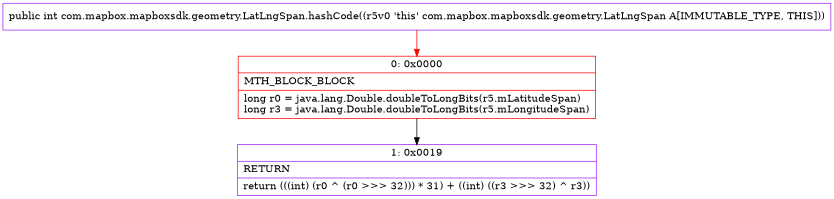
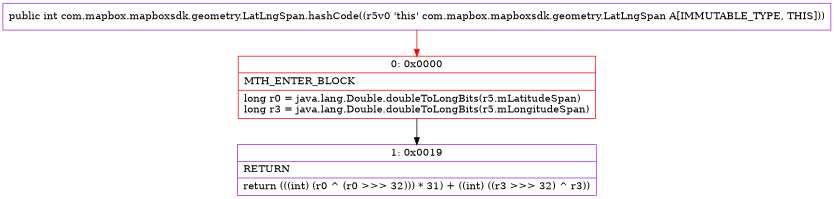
node "0: 0x0000": text "MTH_BLOCK_BLOCK" -> "MTH_ENTER_BLOCK"
